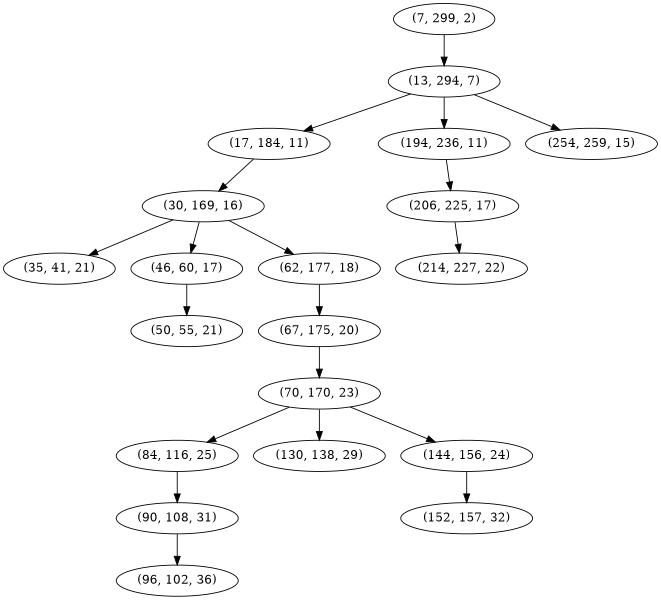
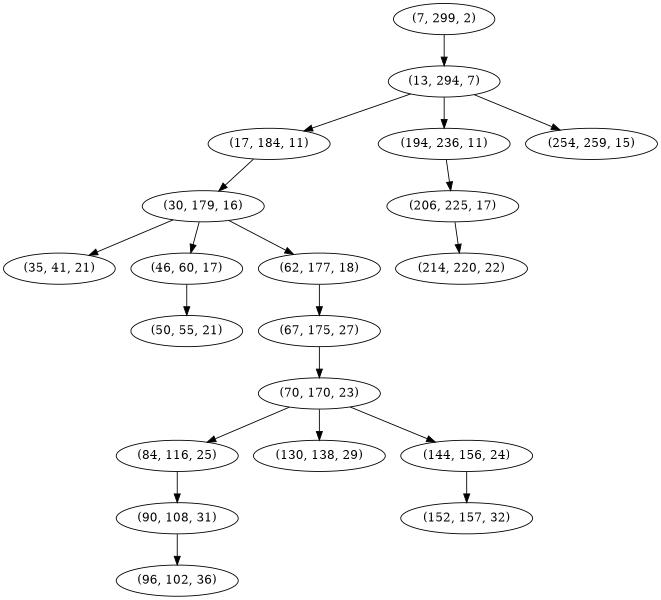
node "(30, 169, 16)": label "(30, 169, 16)" -> "(30, 179, 16)"
node "(214, 227, 22)": label "(214, 227, 22)" -> "(214, 220, 22)"
node "(67, 175, 20)": label "(67, 175, 20)" -> "(67, 175, 27)"
